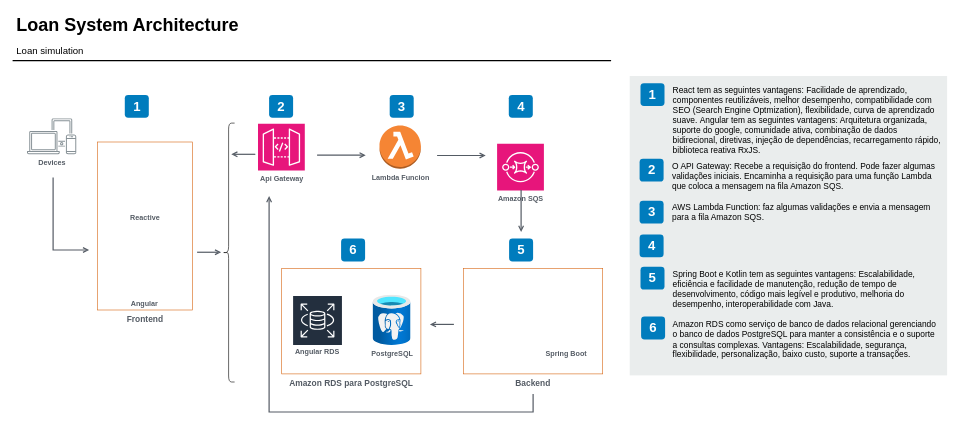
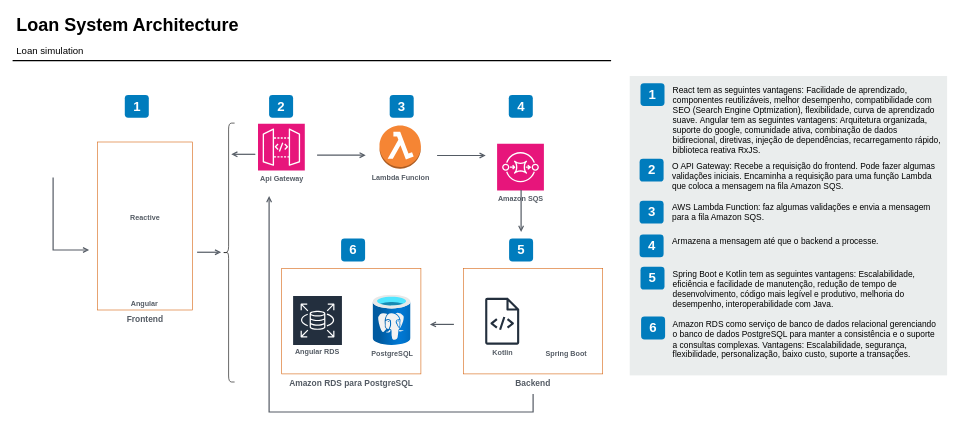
node "Devices": removed
node "Armazena a mensagem até que o backend a processe.": added
node "Kotlin": added
